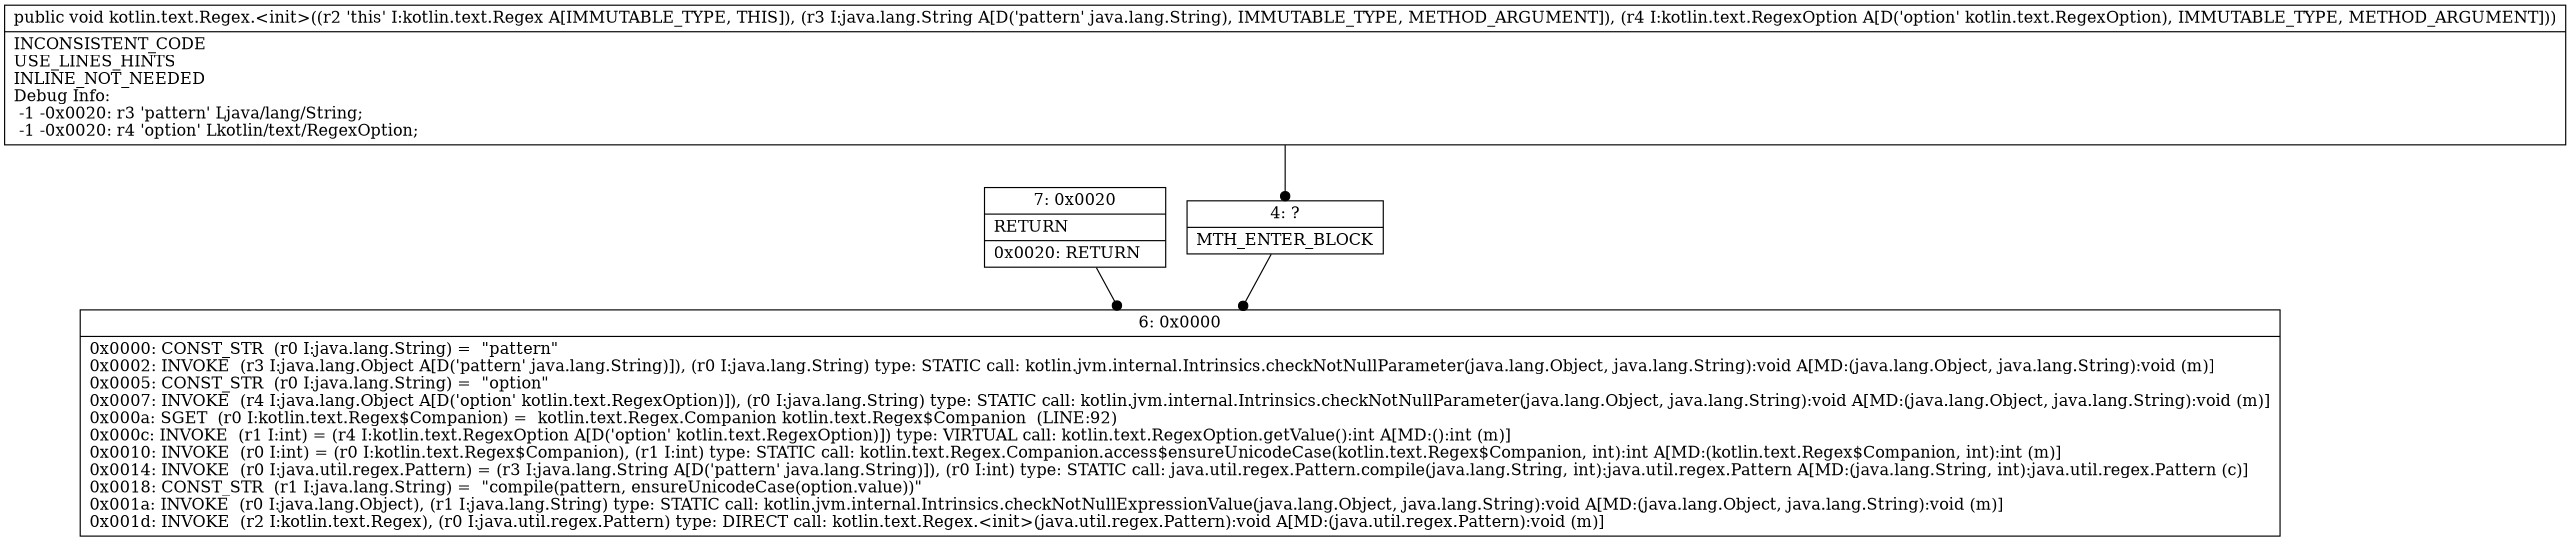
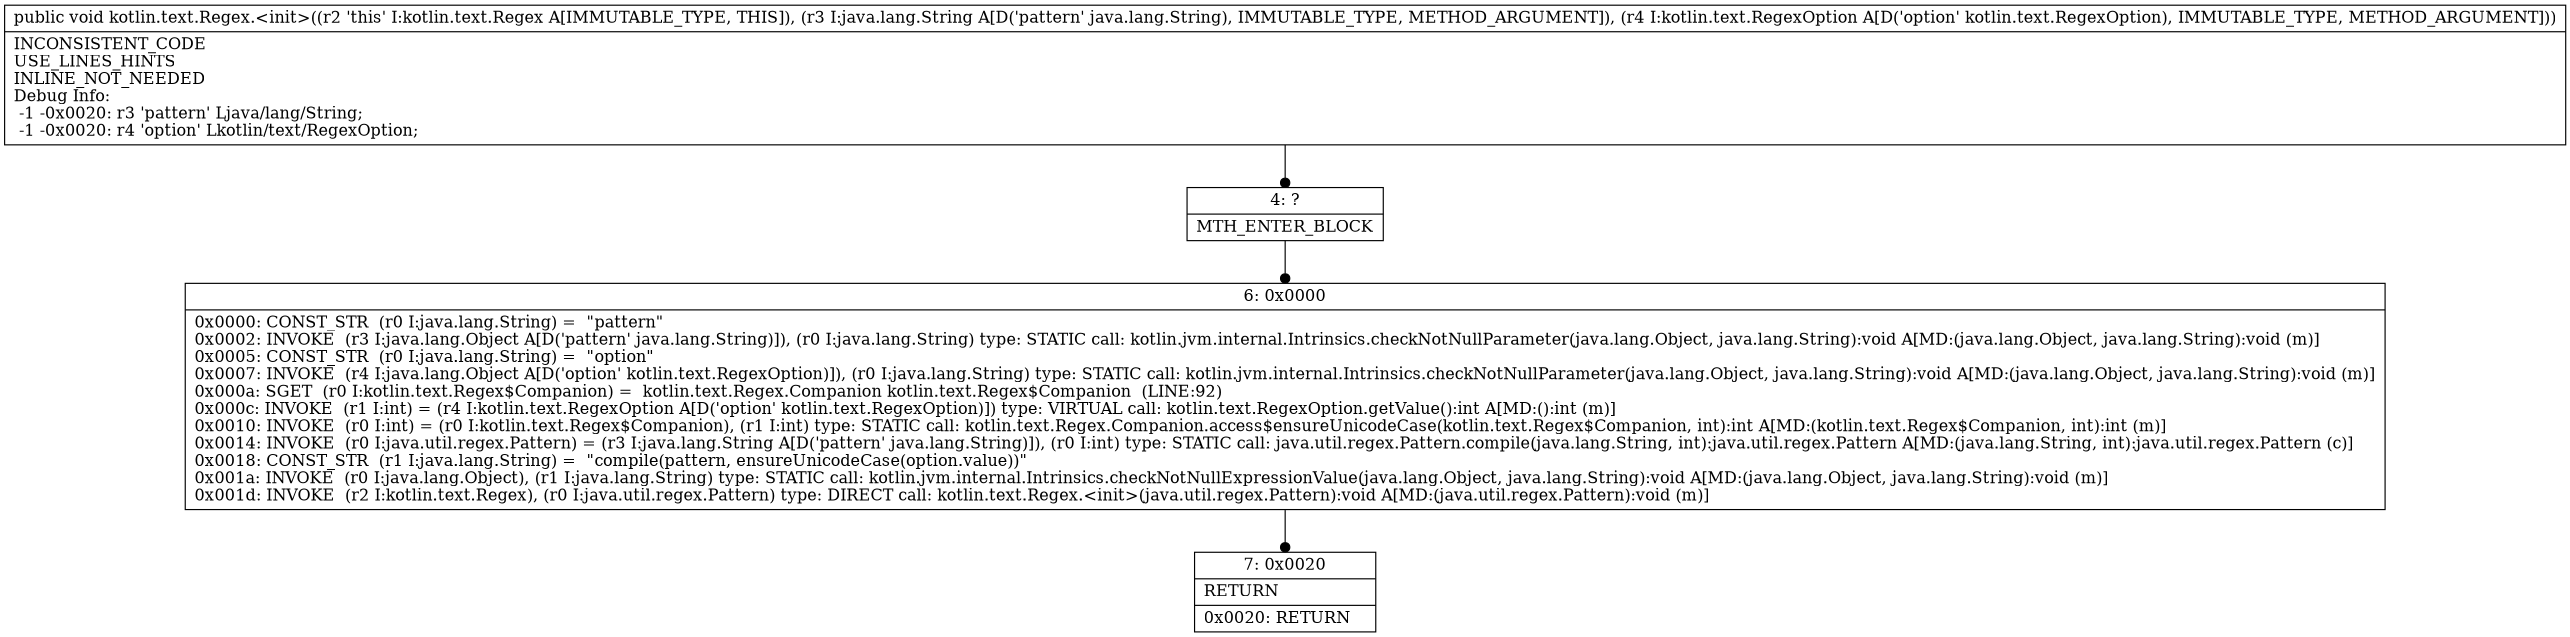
edge "7: 0x0020" -> "6: 0x0000": reversed
